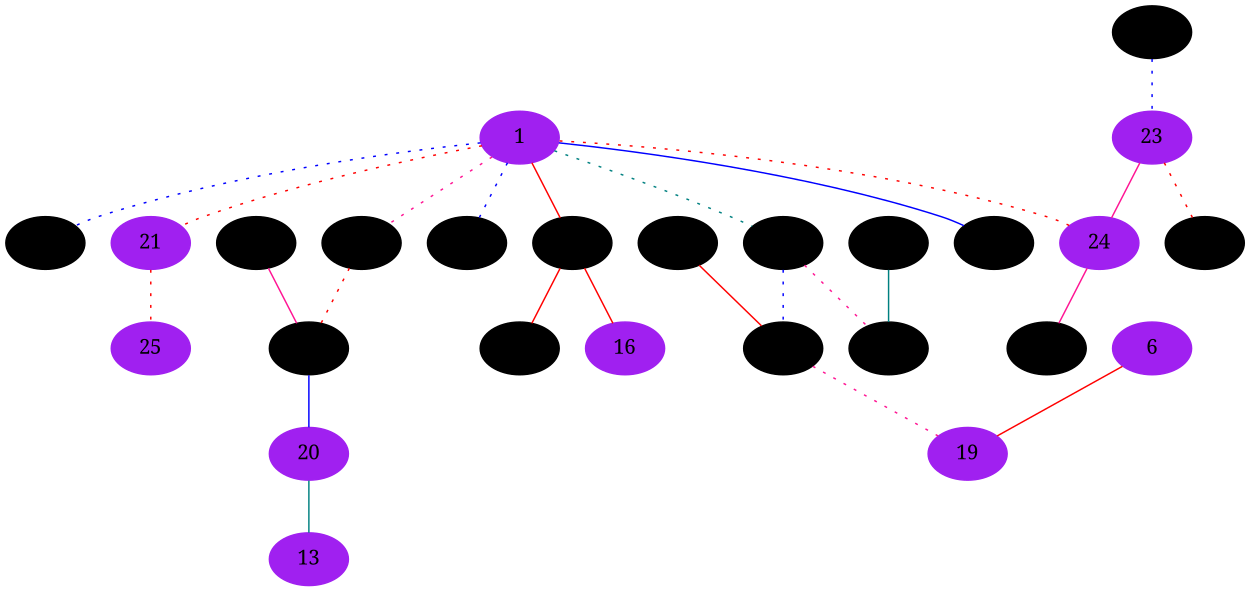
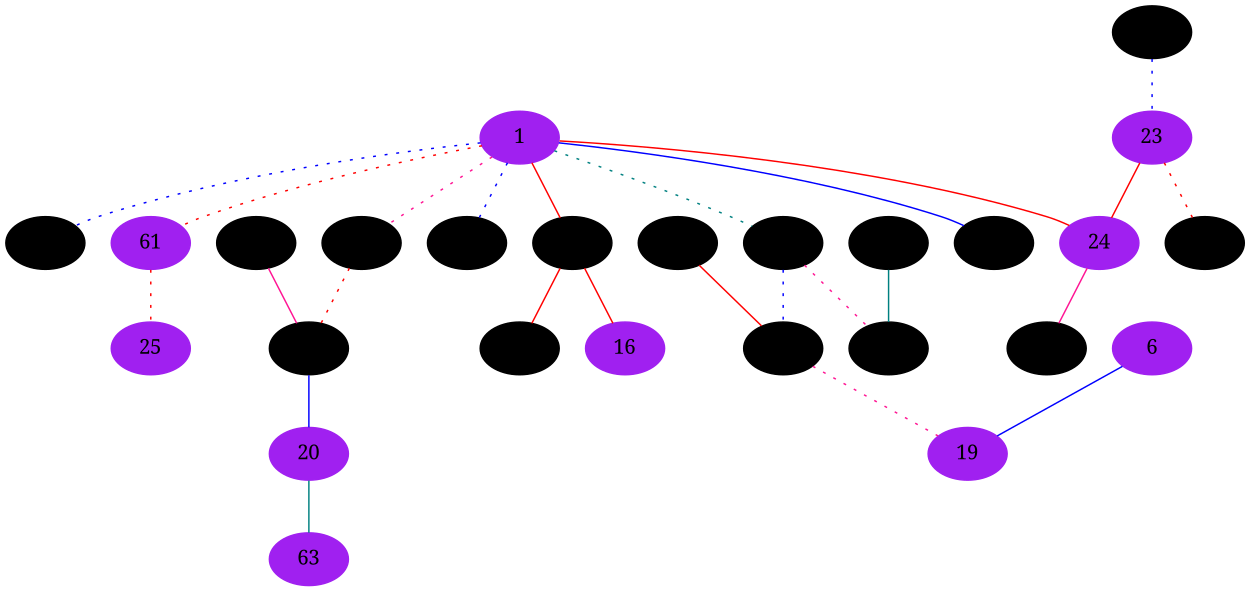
edge "1" -- "24": style dotted -> solid
edge "23" -- "24": color deeppink -> red
node "21": label "21" -> "61"
edge "6" -- "19": color red -> blue
node "13": label "13" -> "63"
